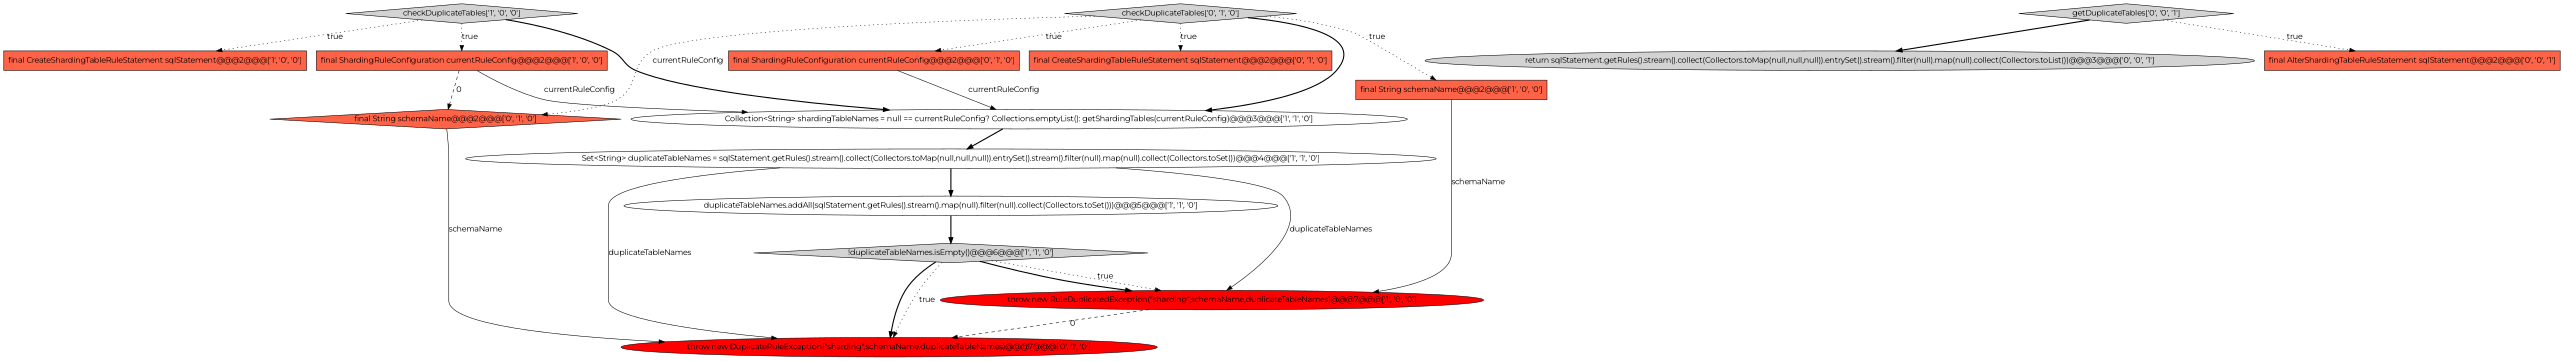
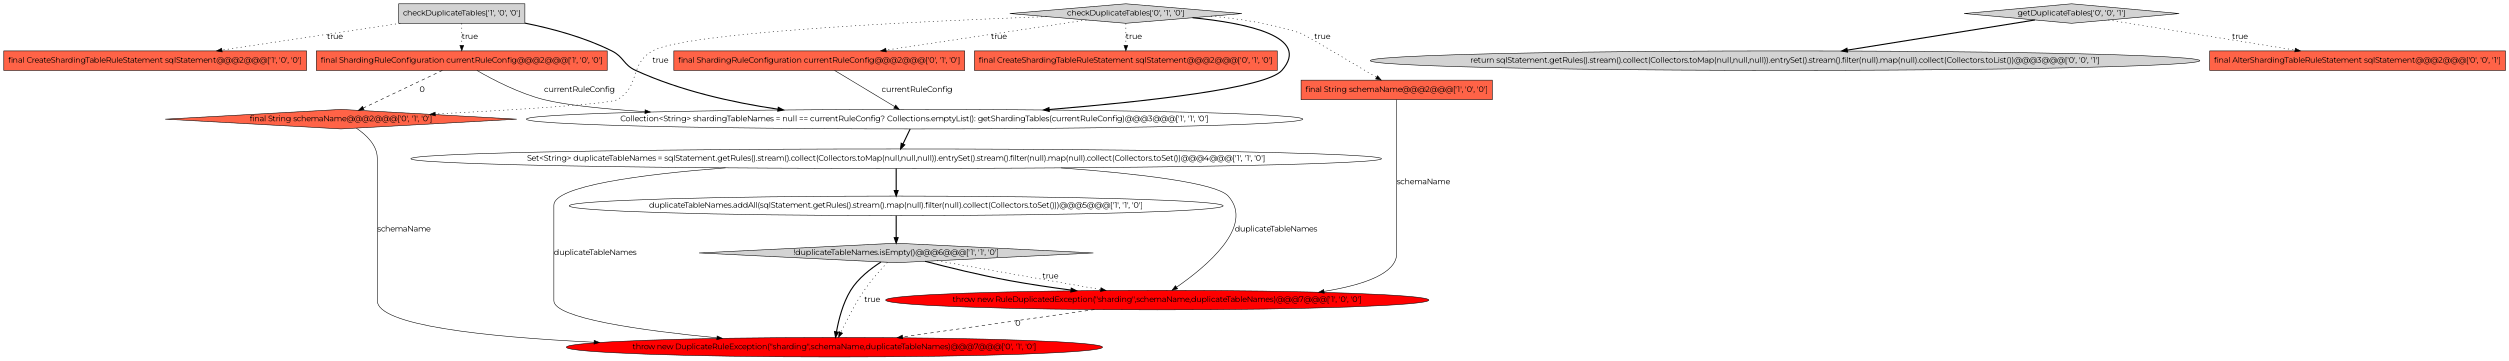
node "checkDuplicateTables['1', '0', '0']": shape diamond -> box
edge "checkDuplicateTables['0', '1', '0']" -> "final String schemaName@@@2@@@['0', '1', '0']": label "currentRuleConfig" -> "true"
